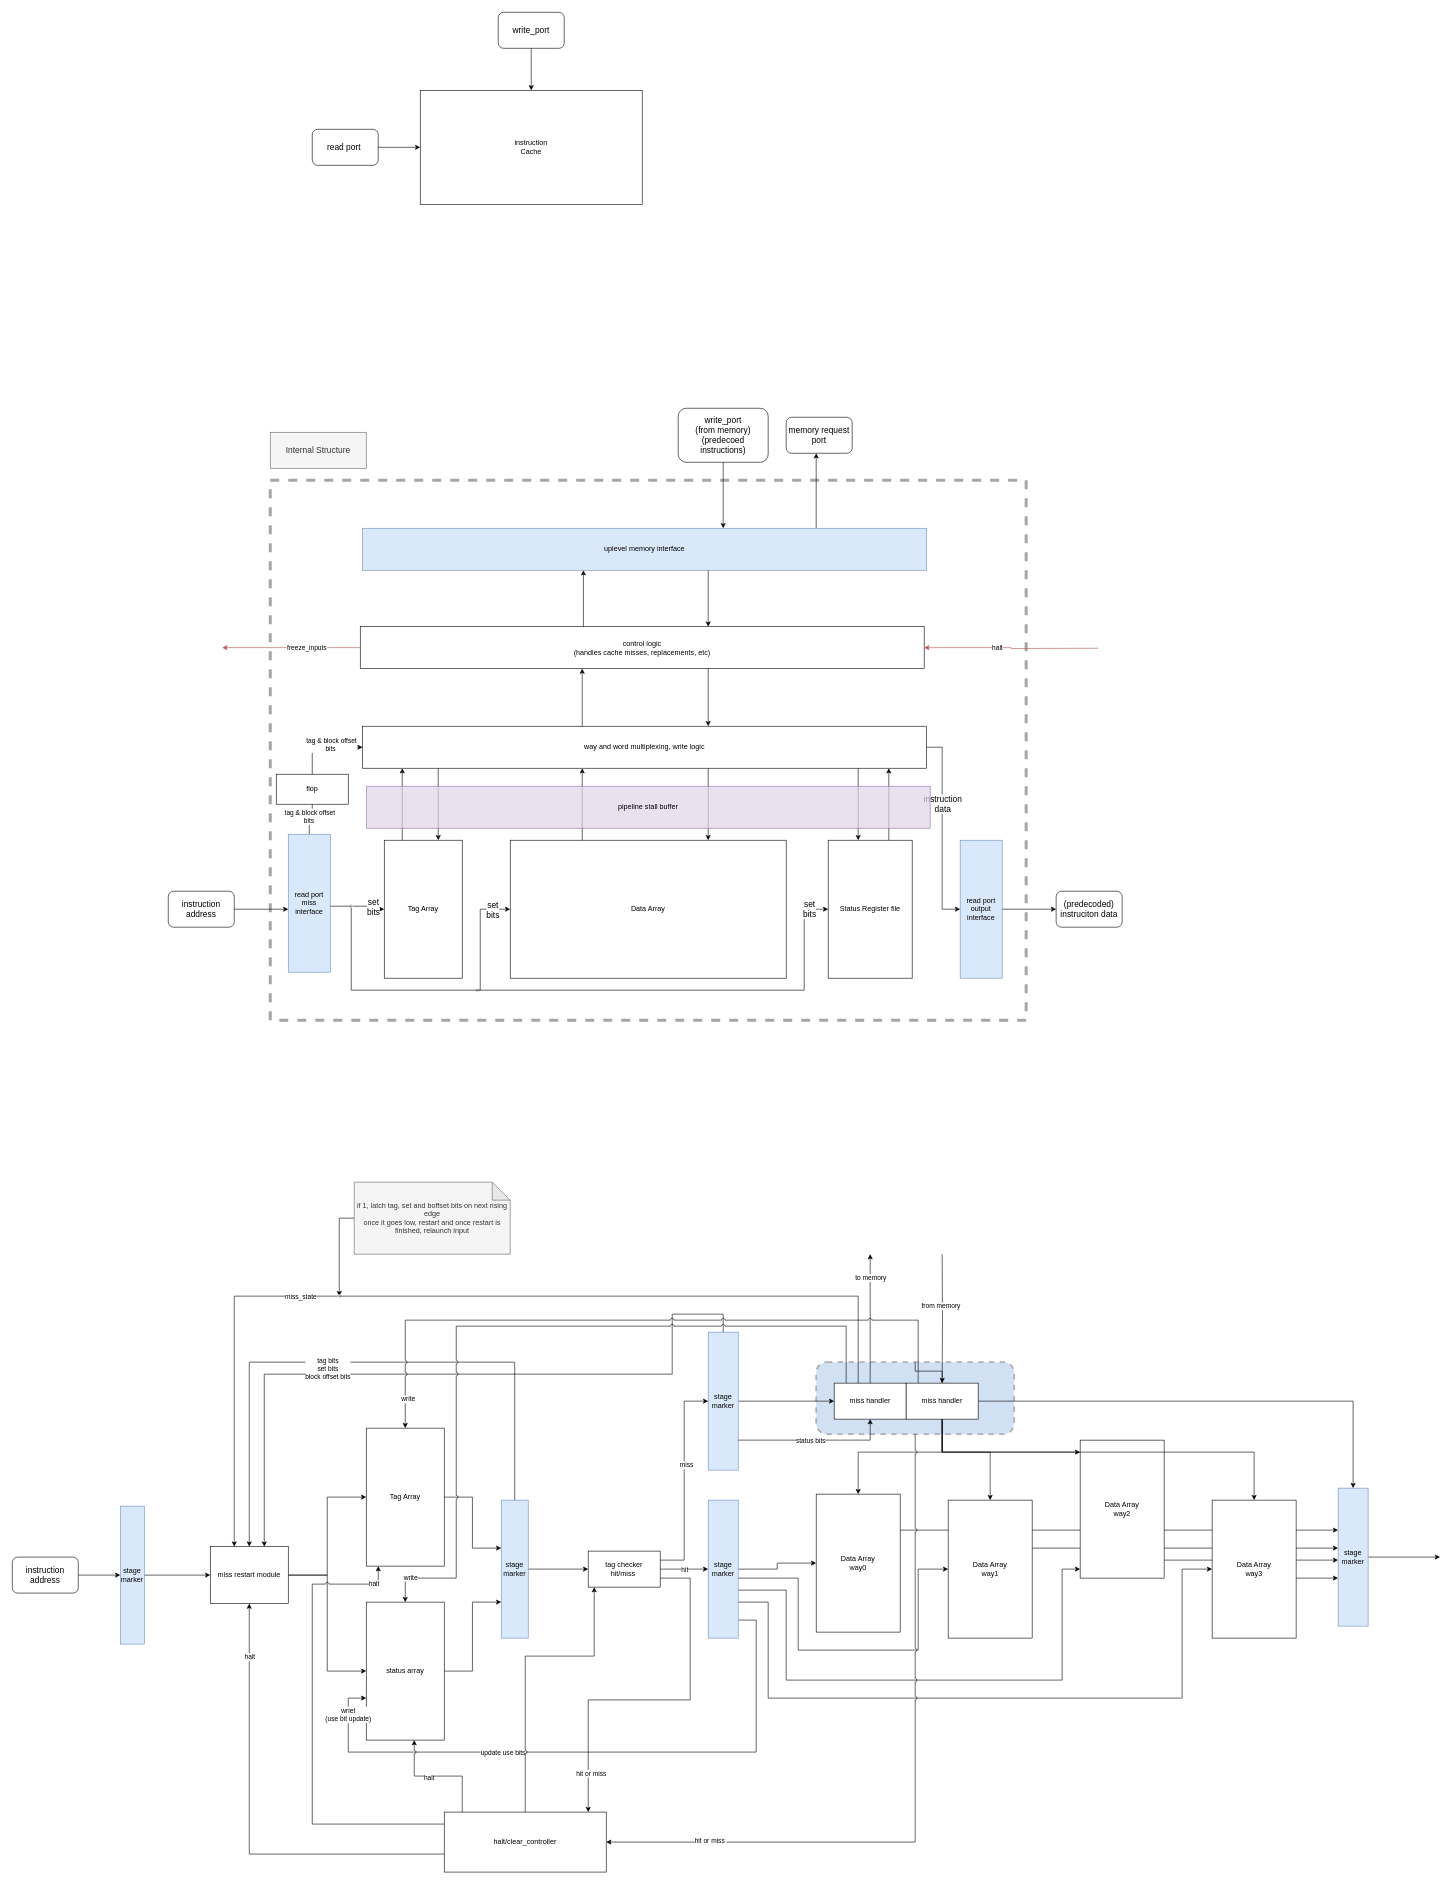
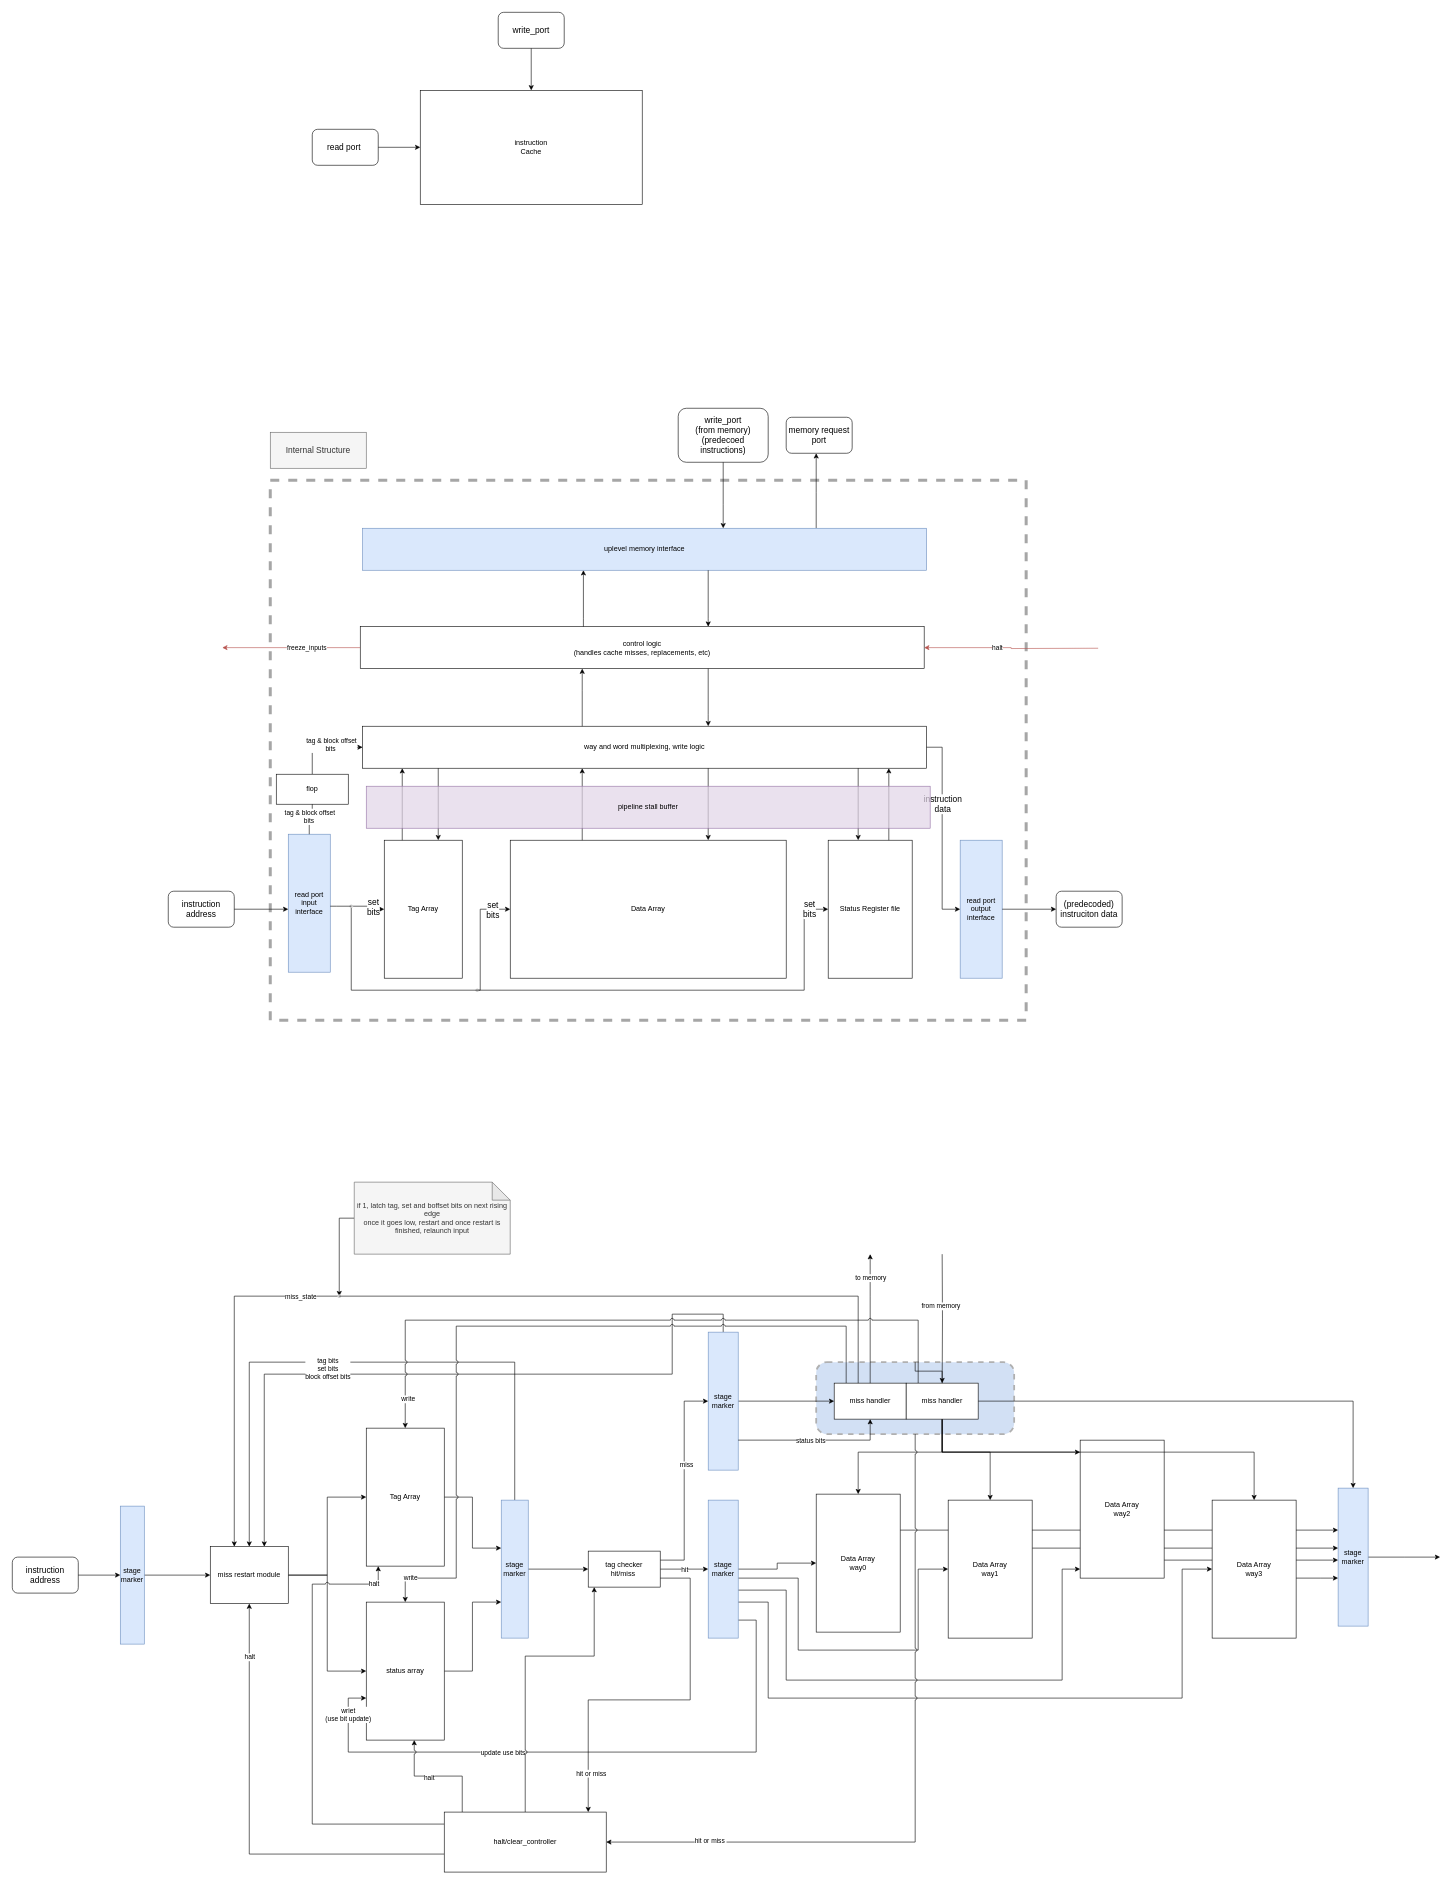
node "read port miss interface": label "read port miss interface" -> "read port input interface"
